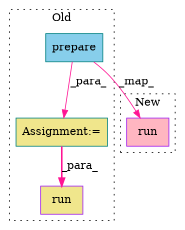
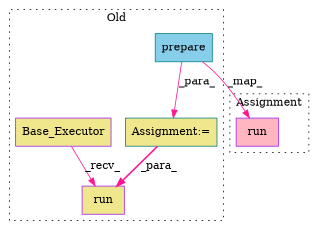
cluster "New": label "New" -> "Assignment"
node "Base_Executor": added
